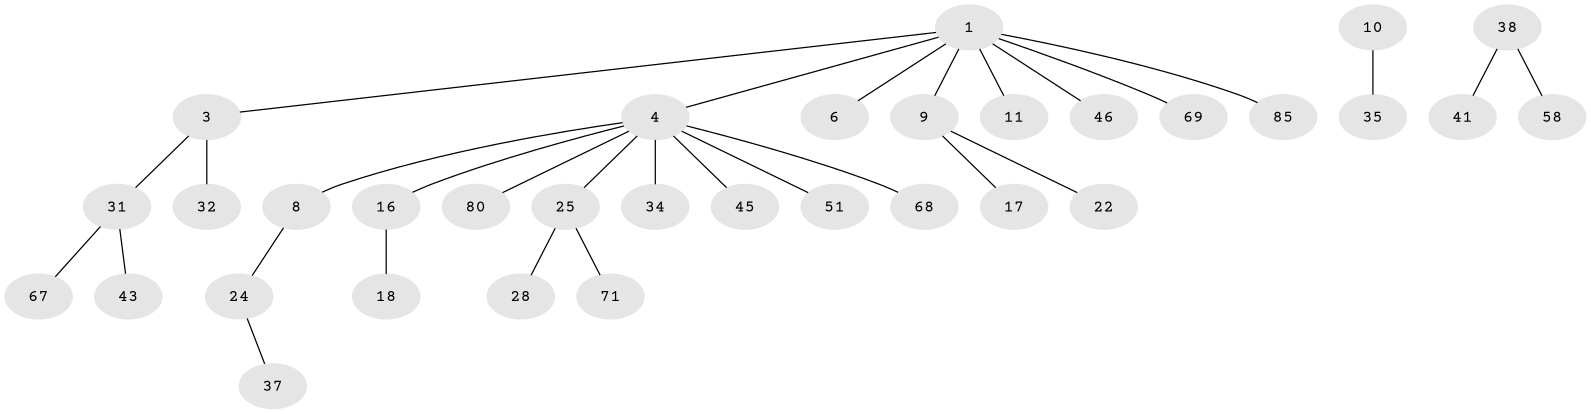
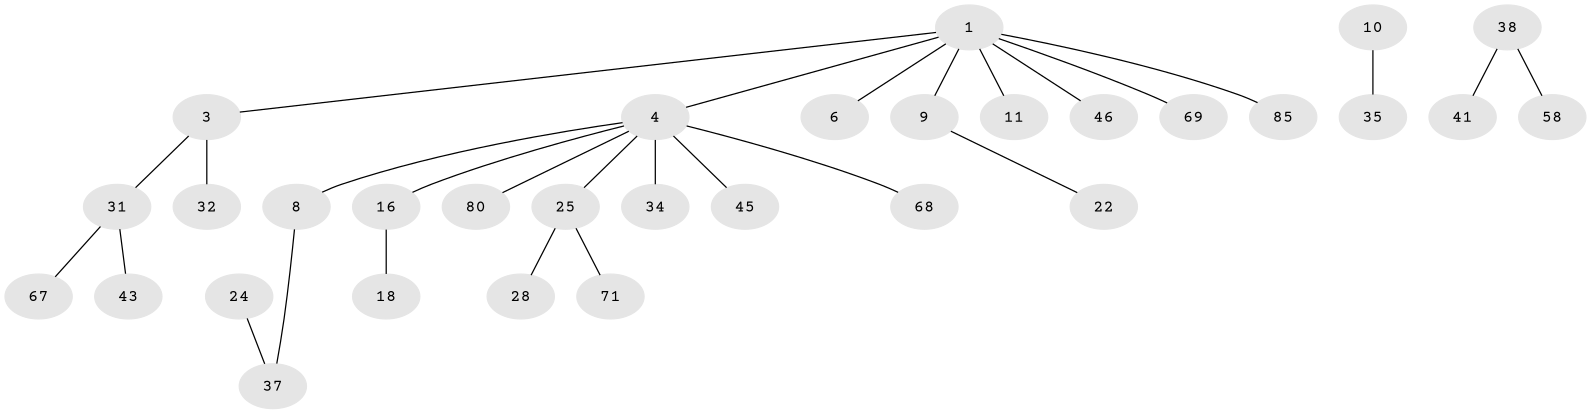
node "51": removed
node "17": removed
edge "8" -- "24": now "8" -- "37"
